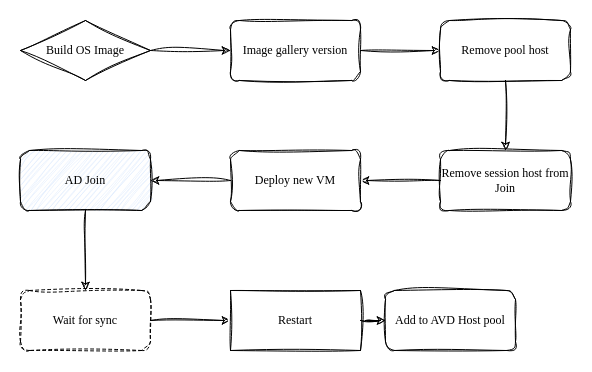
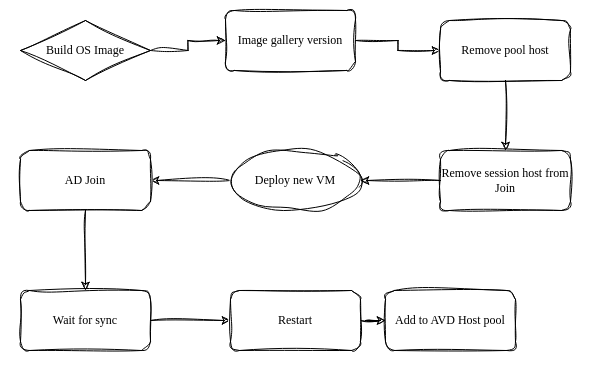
node "Image gallery version": moved (296, 51) -> (291, 41)
node "AD Join": fillcolor #dae8fc -> #ffffff
node "Deploy new VM": shape rounded rectangle -> ellipse
node "Wait for sync": style dashed -> solid
node "Restart": shape rectangle -> rounded rectangle
